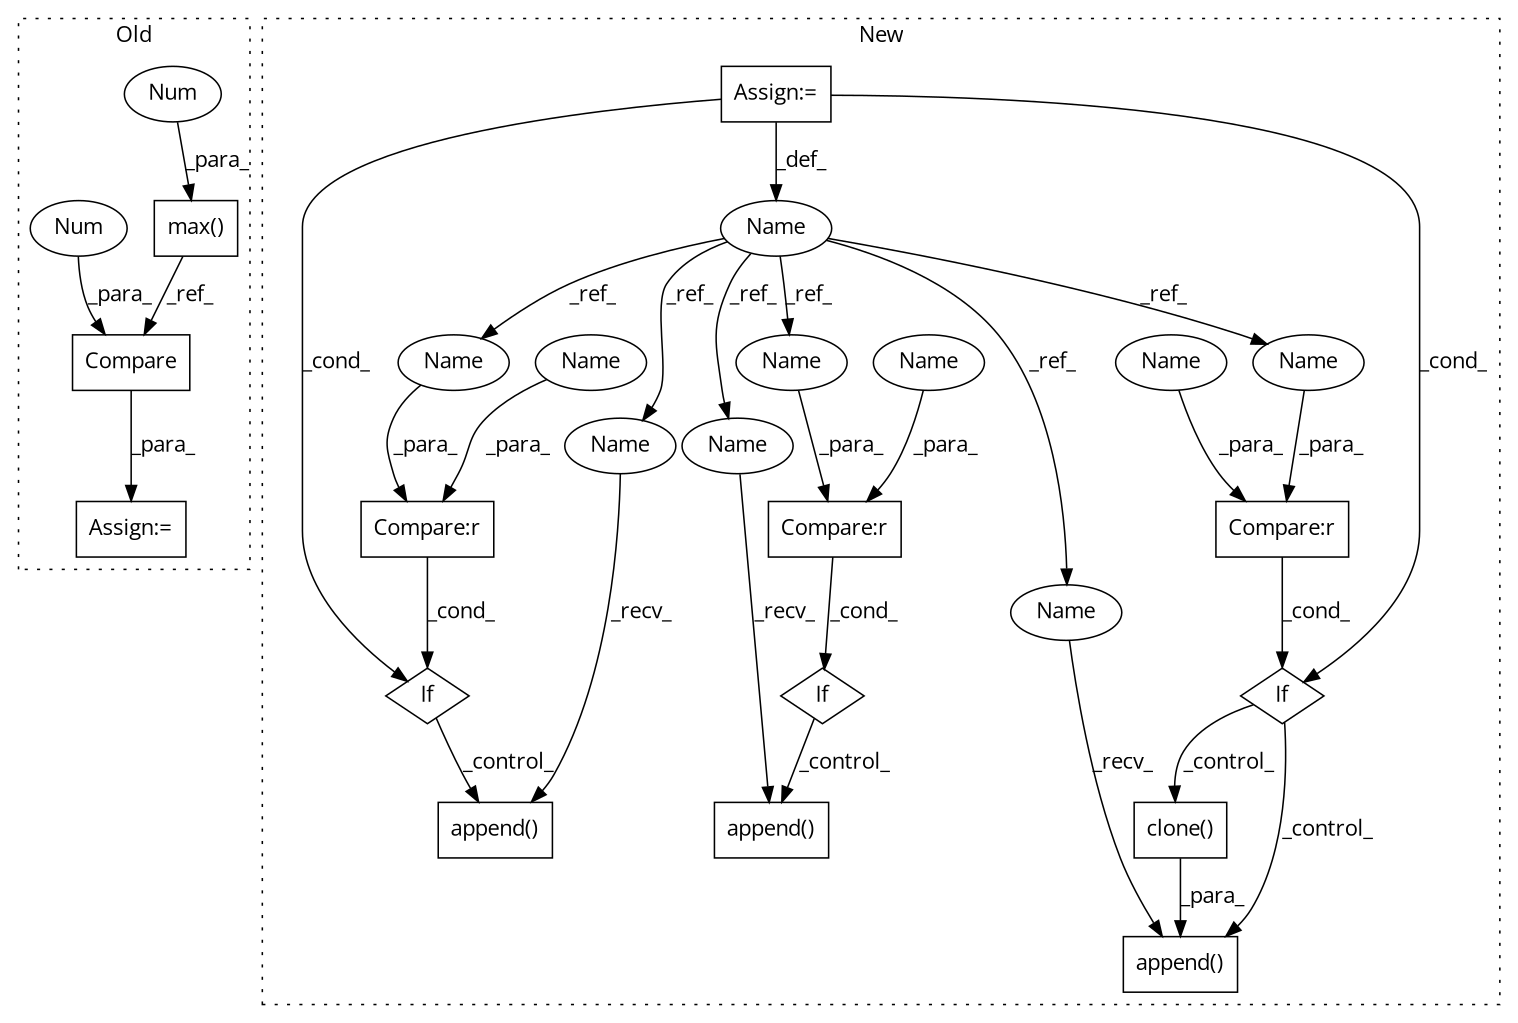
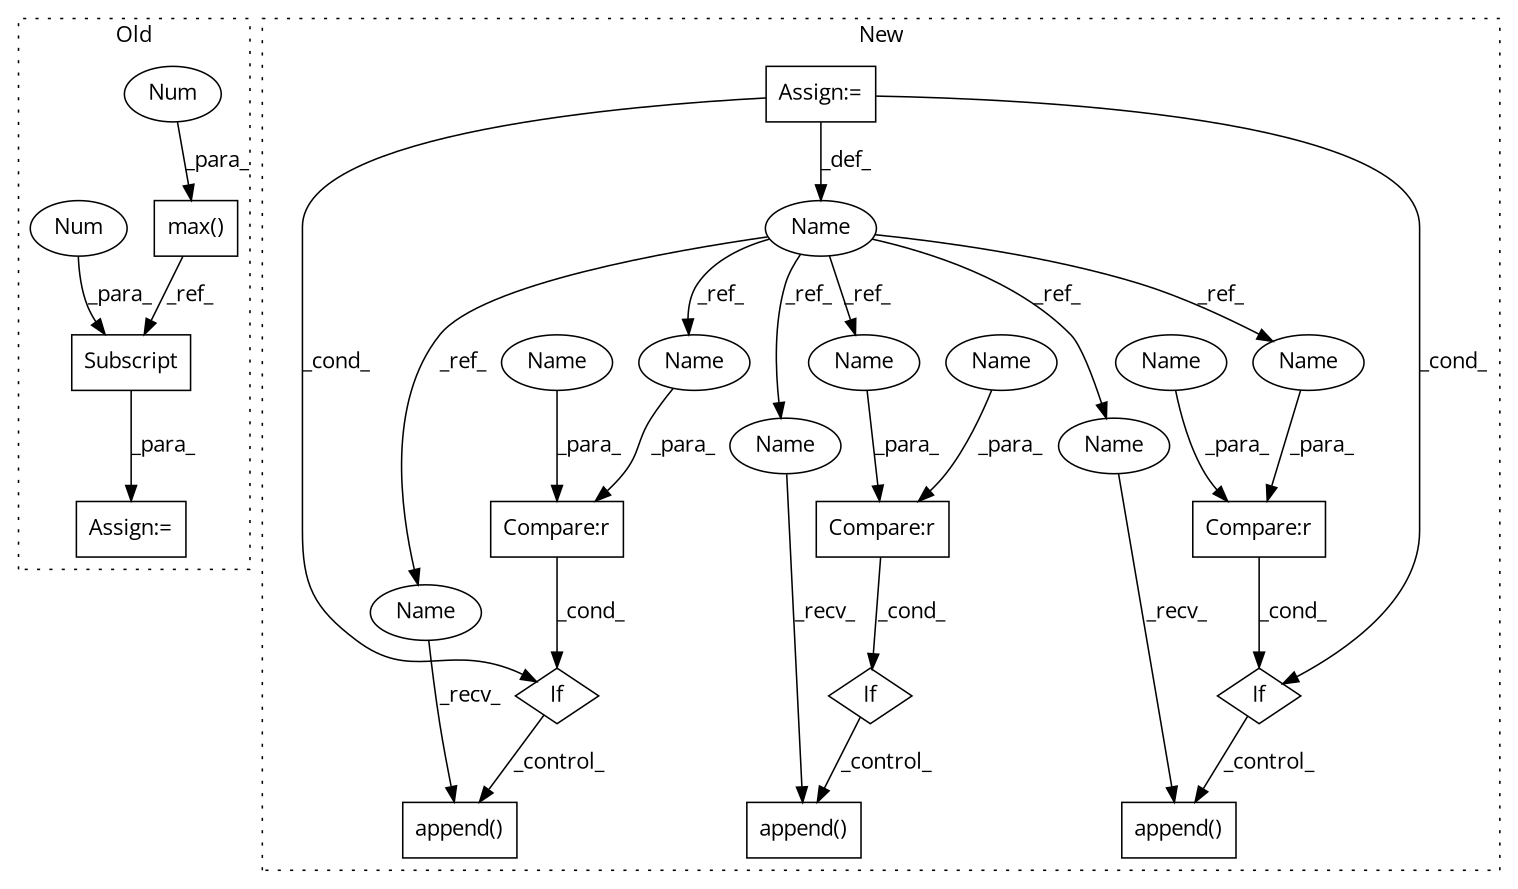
node "Compare": label "Compare" -> "Subscript"
node "clone()": removed
